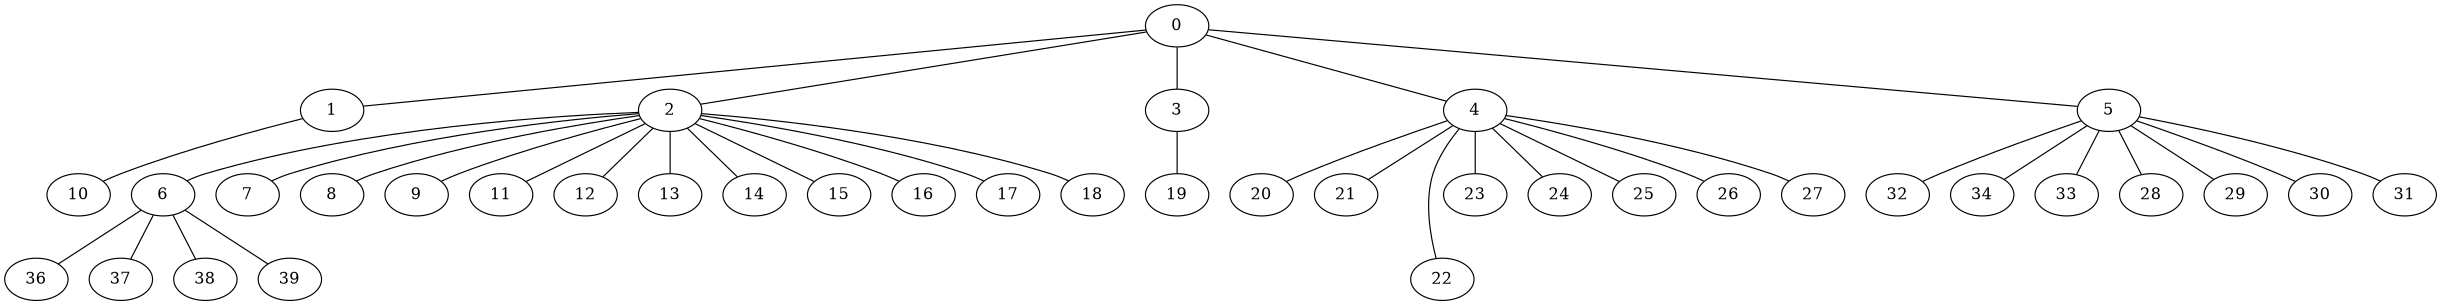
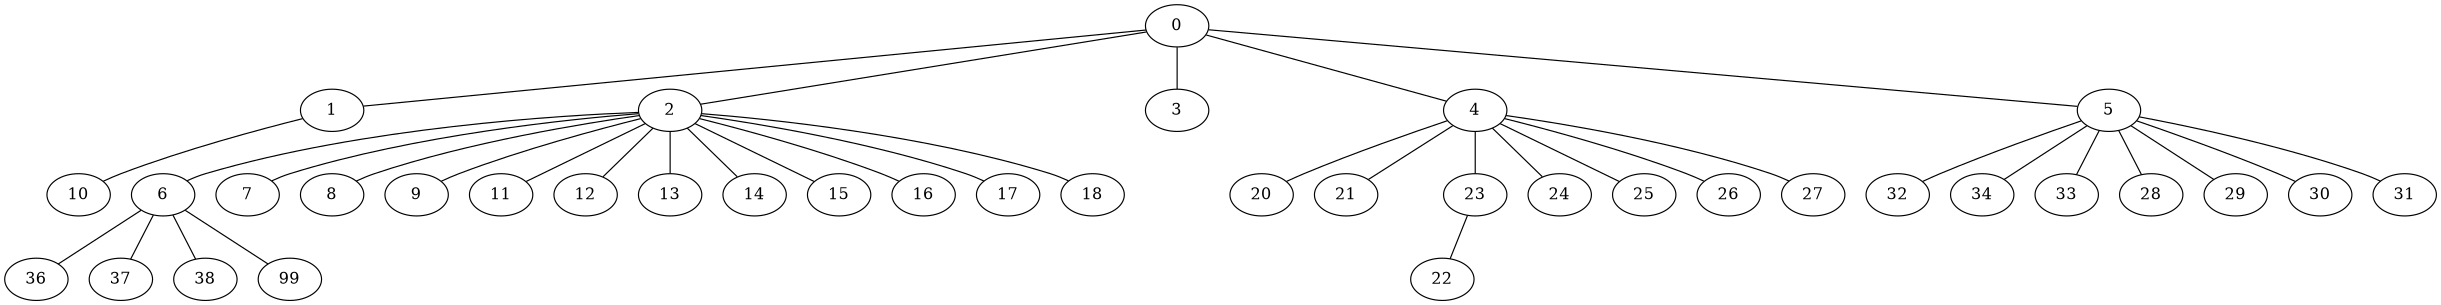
edge "4" -- "22": now "23" -- "22"
node "19": removed
node "39": label "39" -> "99"
